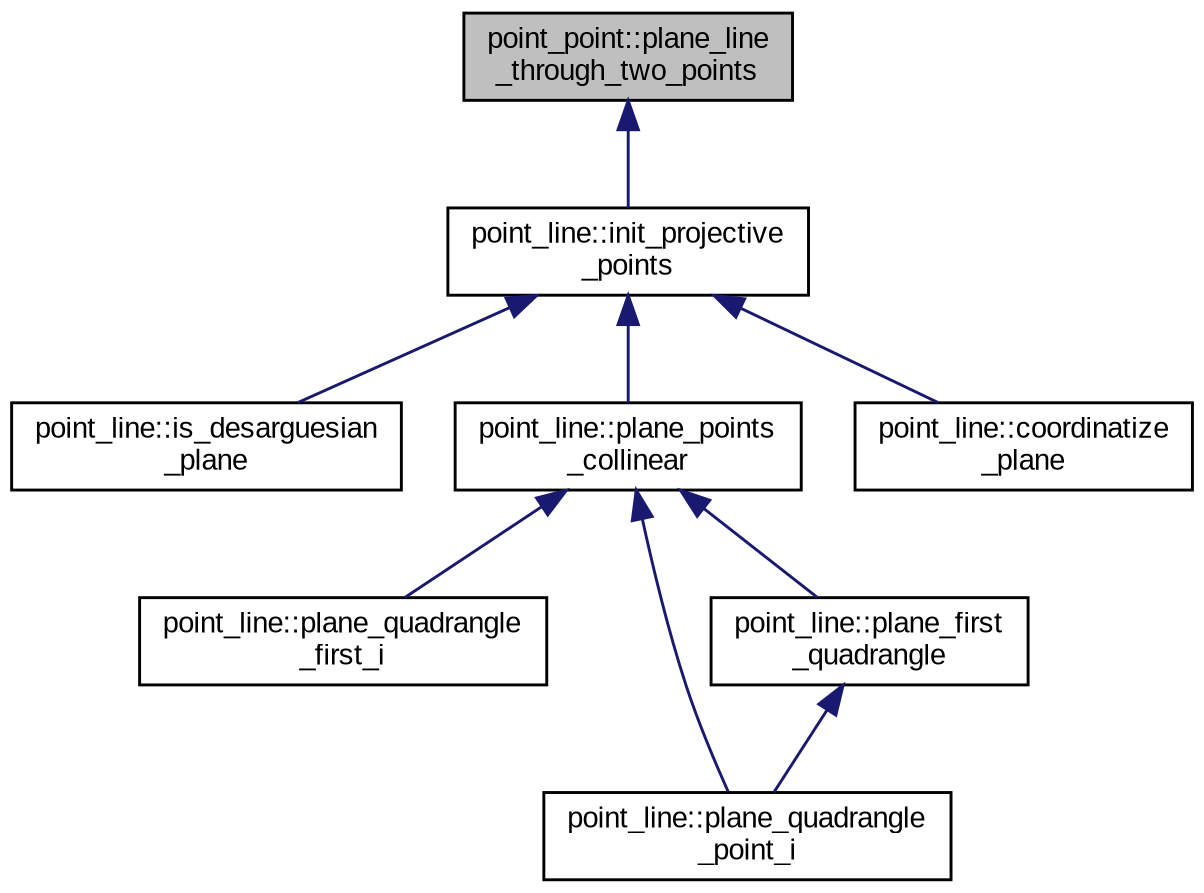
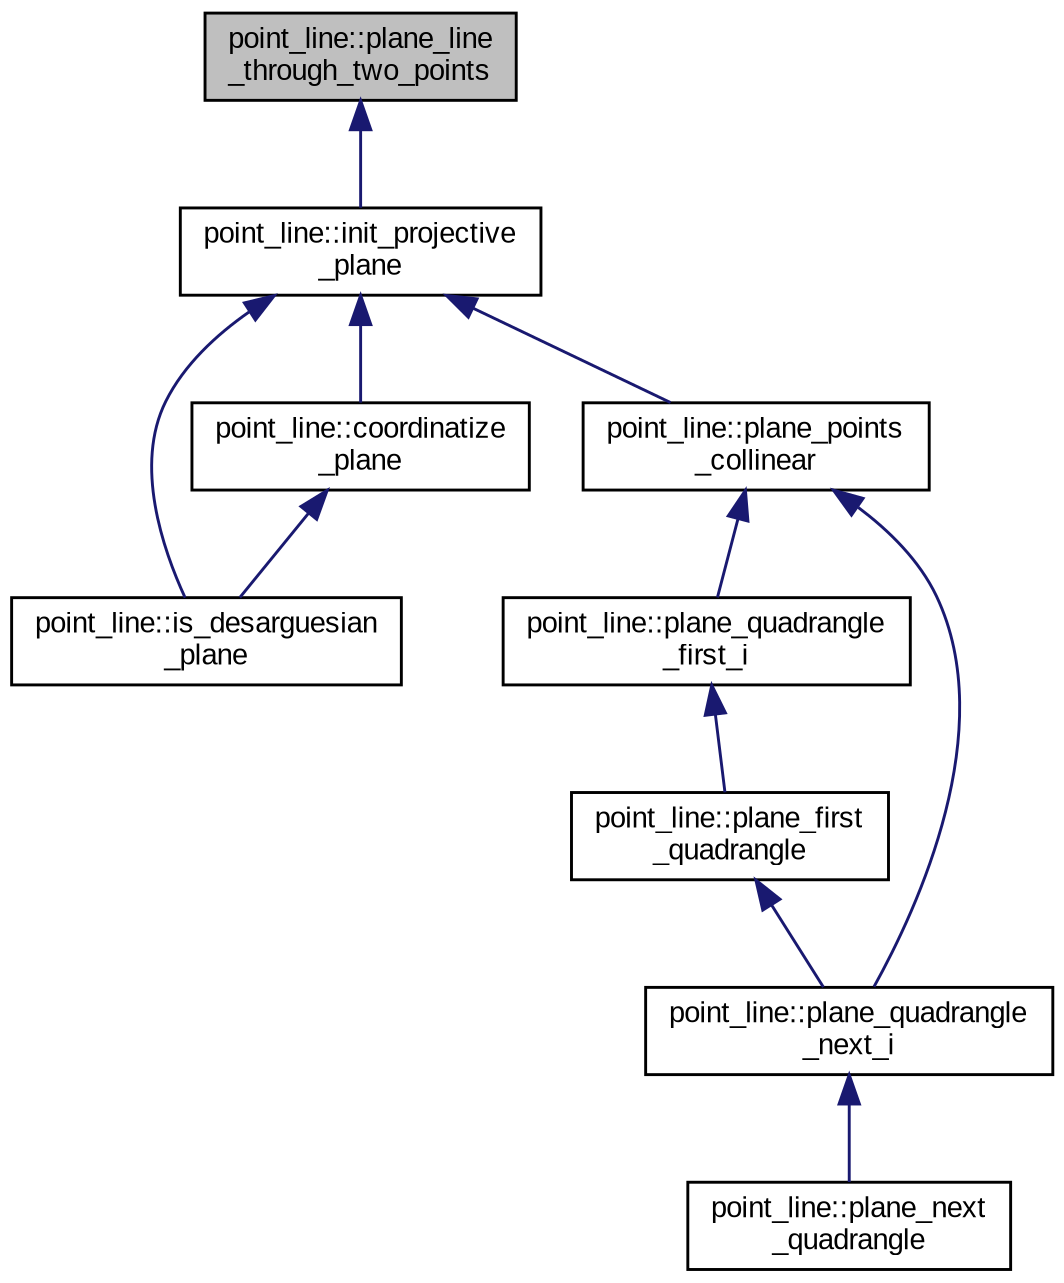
node "point_point::plane_line _through_two_points": label "point_point::plane_line _through_two_points" -> "point_line::plane_line _through_two_points"
node "point_line::init_projective _points": label "point_line::init_projective _points" -> "point_line::init_projective _plane"
edge "point_line::plane_first _quadrangle" -> "point_line::plane_points _collinear": now "point_line::plane_first _quadrangle" -> "point_line::plane_quadrangle _first_i"
edge "point_line::is_desarguesian _plane" -> "point_line::coordinatize _plane": added
node "point_line::plane_quadrangle _point_i": label "point_line::plane_quadrangle _point_i" -> "point_line::plane_quadrangle _next_i"
node "point_line::plane_next _quadrangle": added
